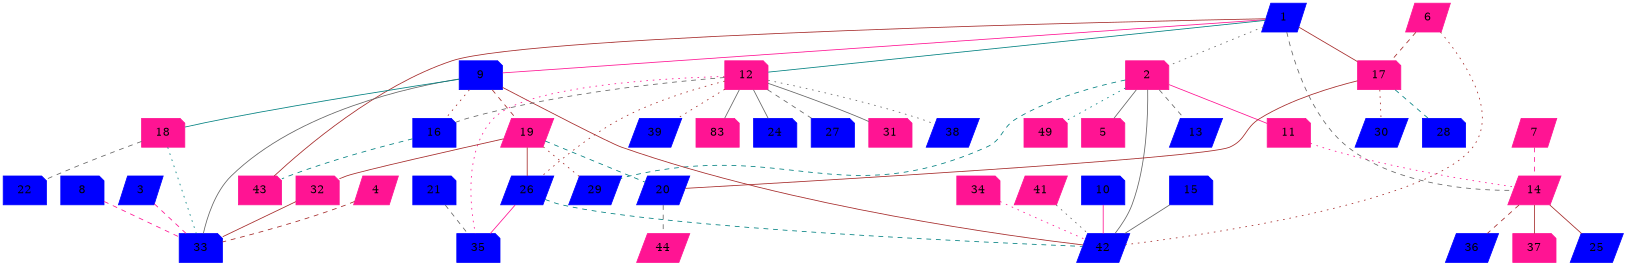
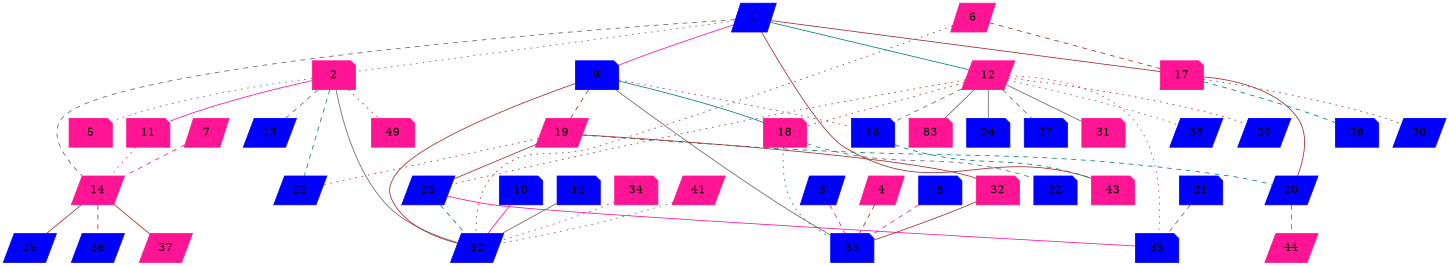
node "12": shape note -> parallelogram
edge "12" -- "18": added
edge "2" -- "49": color teal -> brown
edge "2" -- "5": style solid -> dotted
node "37": shape note -> parallelogram
